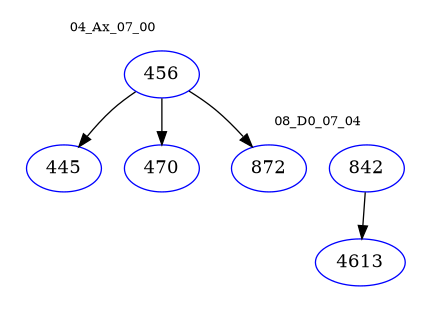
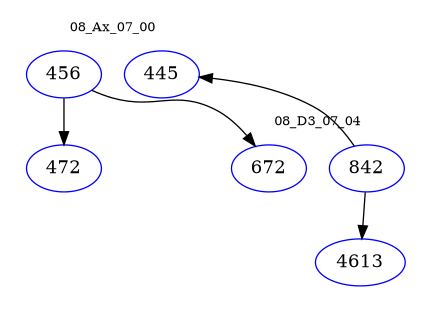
cluster "04_Ax_07_00": label "04_Ax_07_00" -> "08_Ax_07_00"
edge "456" -> "445": now "842" -> "445"
cluster "08_D0_07_04": label "08_D0_07_04" -> "08_D3_07_04"
node "470": label "470" -> "472"
node "872": label "872" -> "672"
